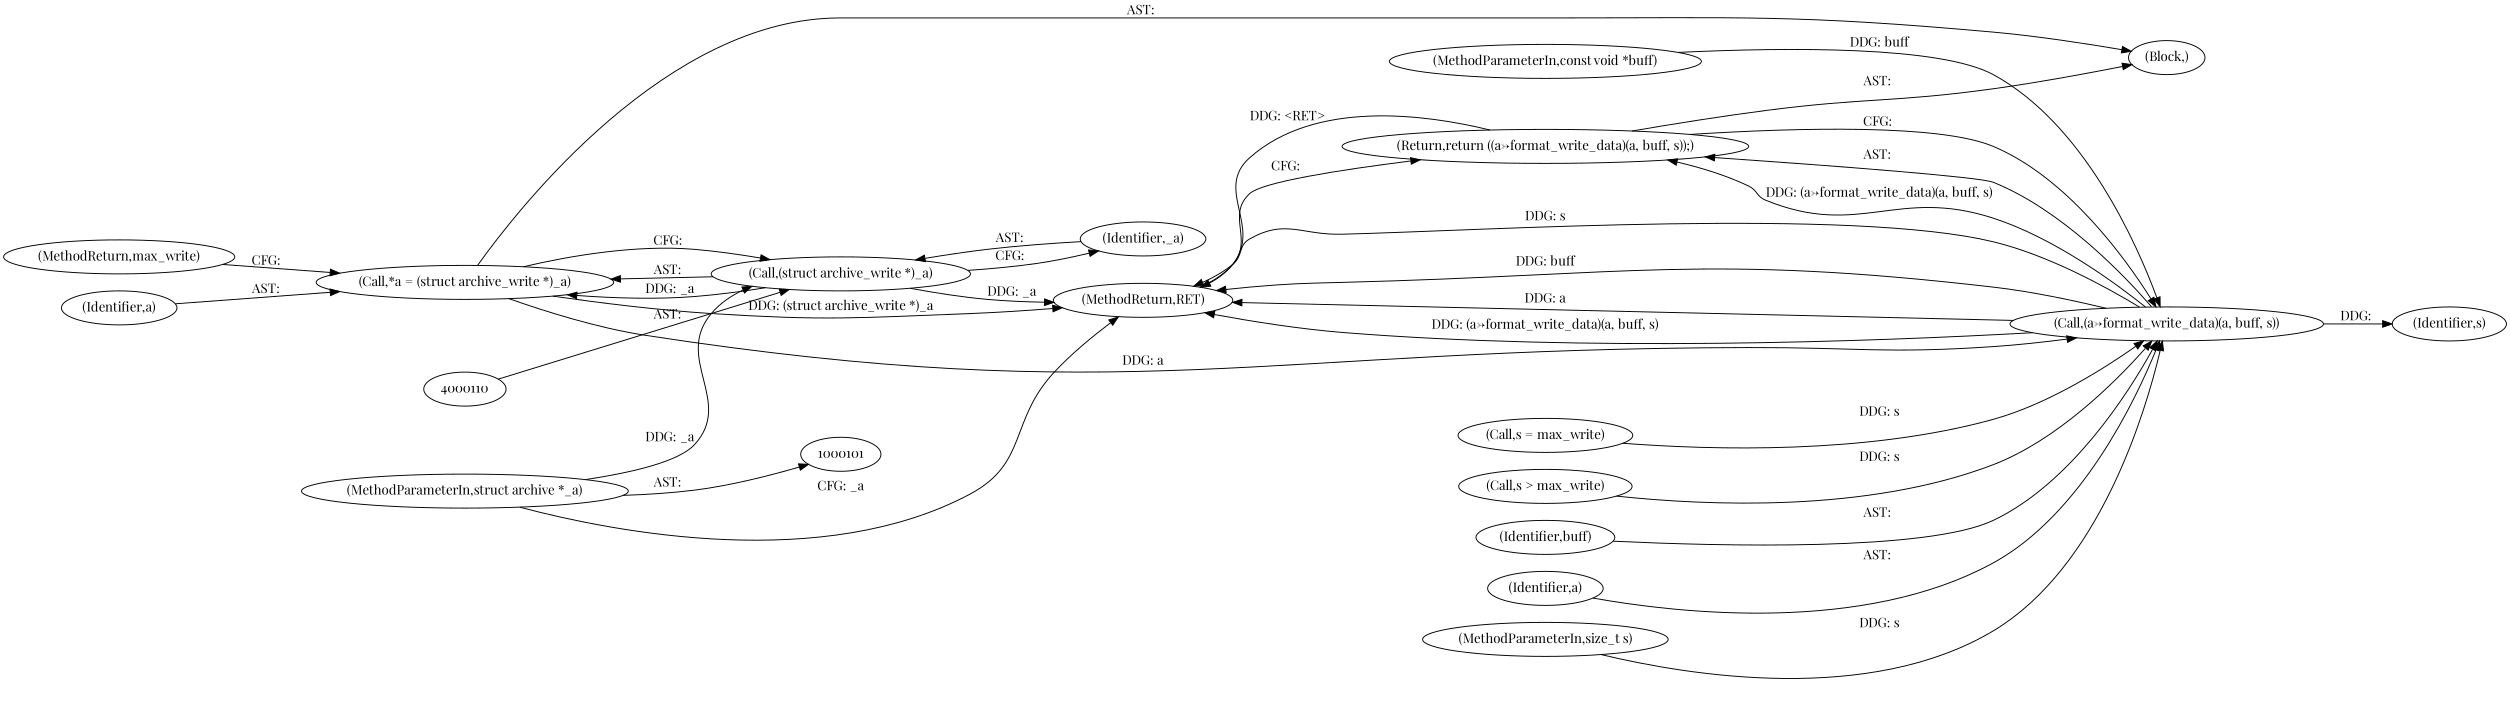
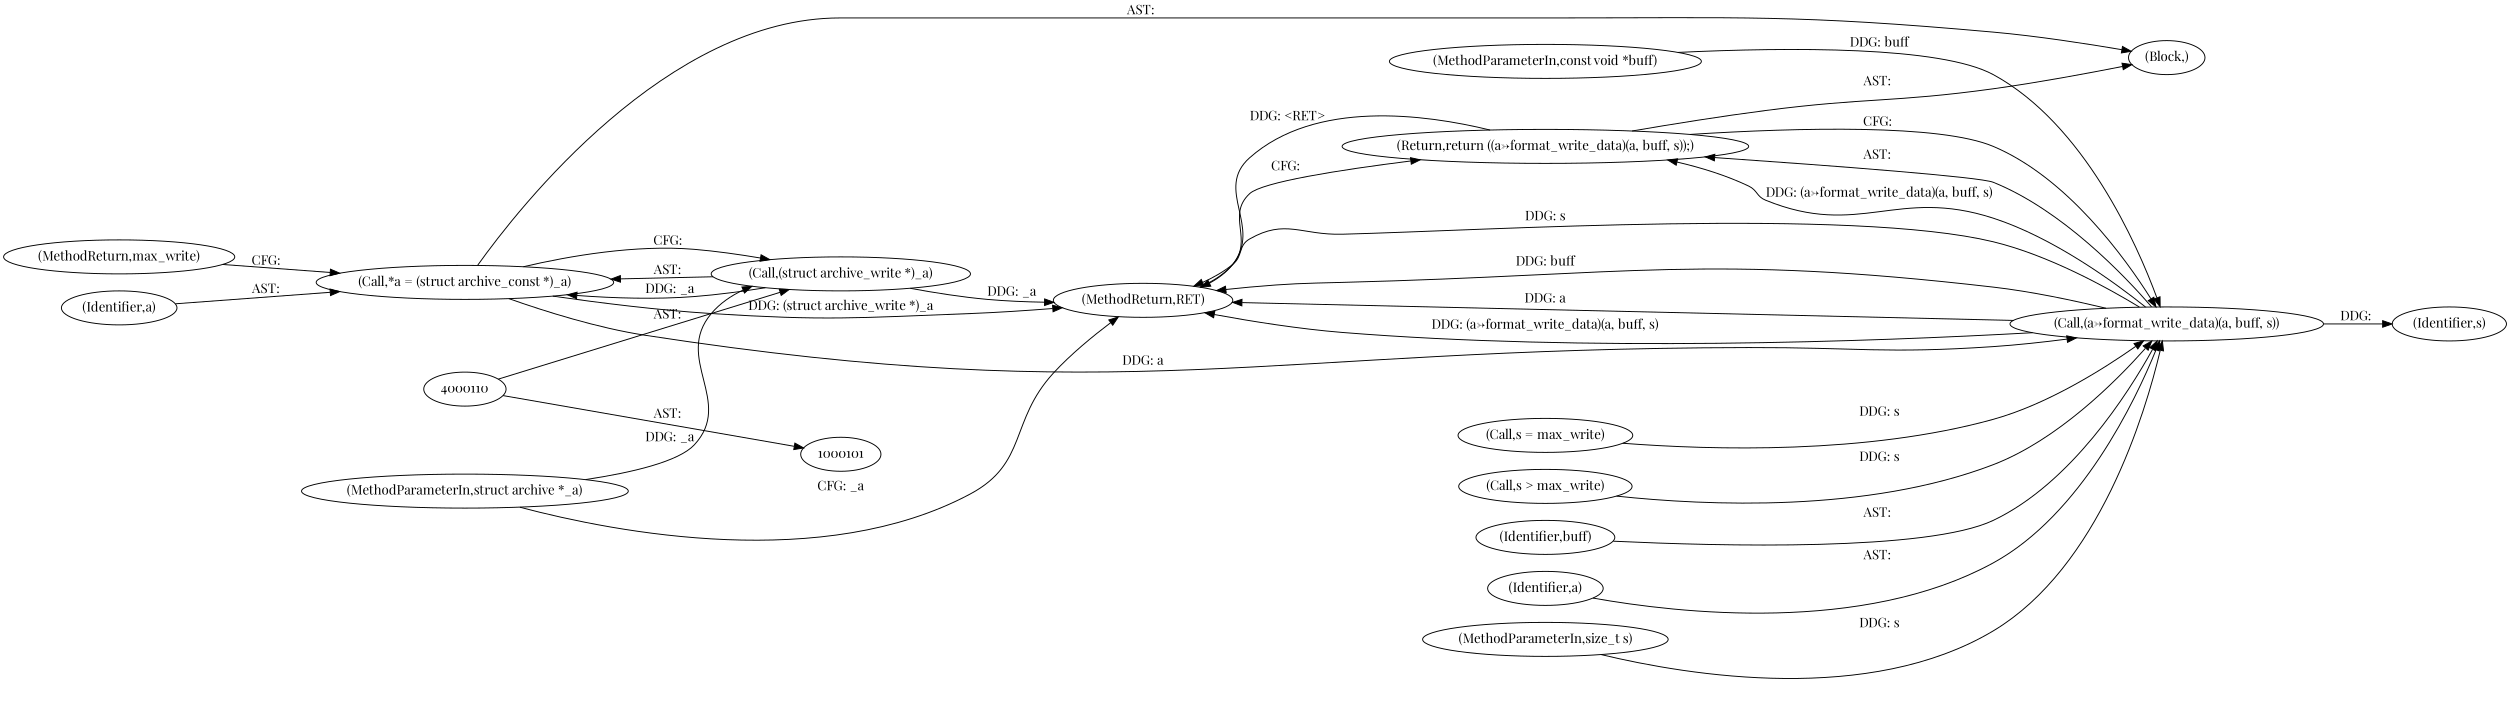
node "(Identifier,_a)": removed
node "(Call,*a = (struct archive_write *)_a)": label "(Call,*a = (struct archive_write *)_a)" -> "(Call,*a = (struct archive_const *)_a)"
edge "(MethodParameterIn,struct archive *_a)" -> "1000101": now "4000110" -> "1000101"
